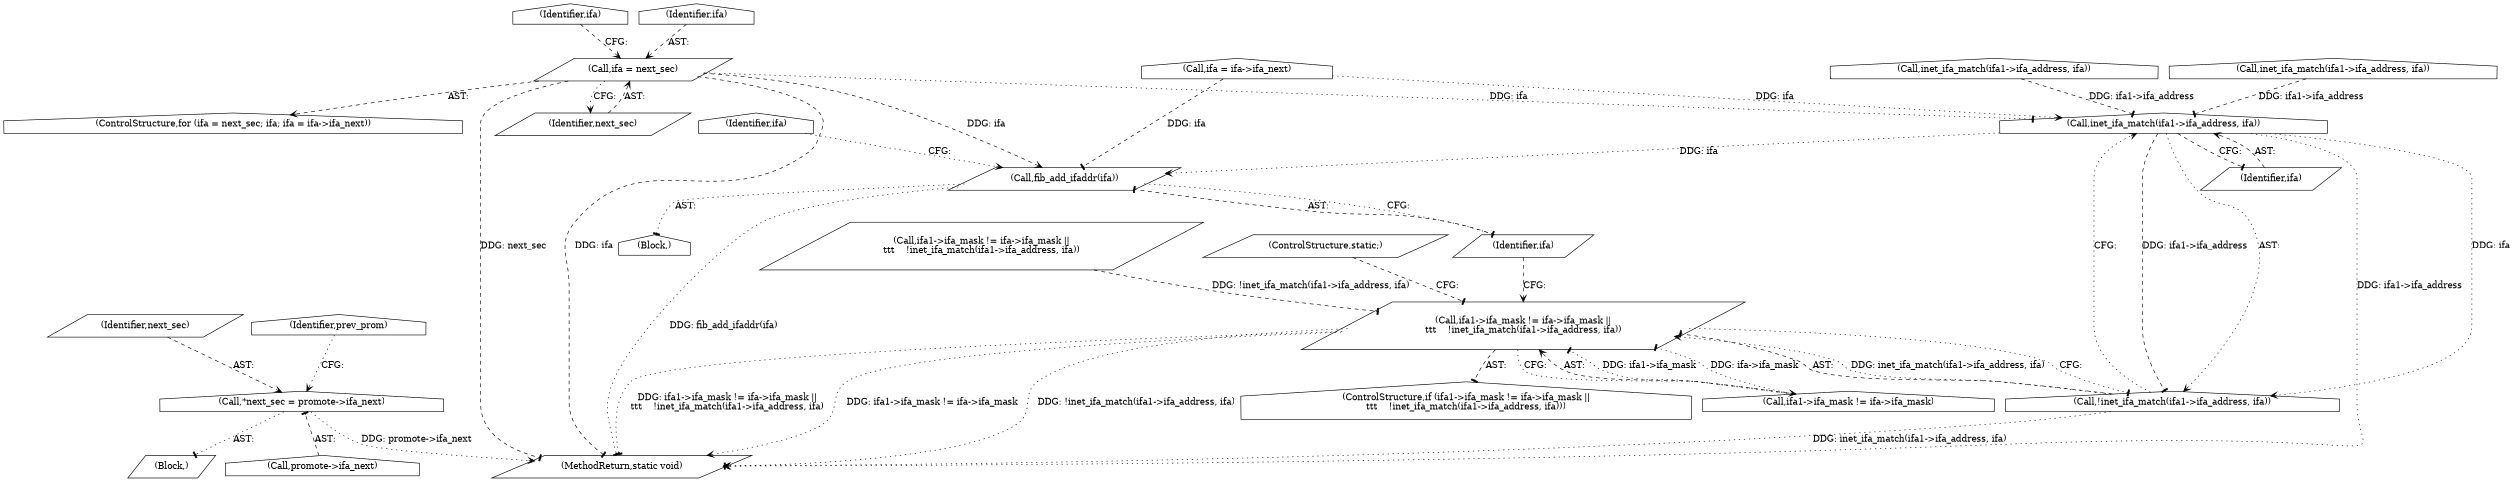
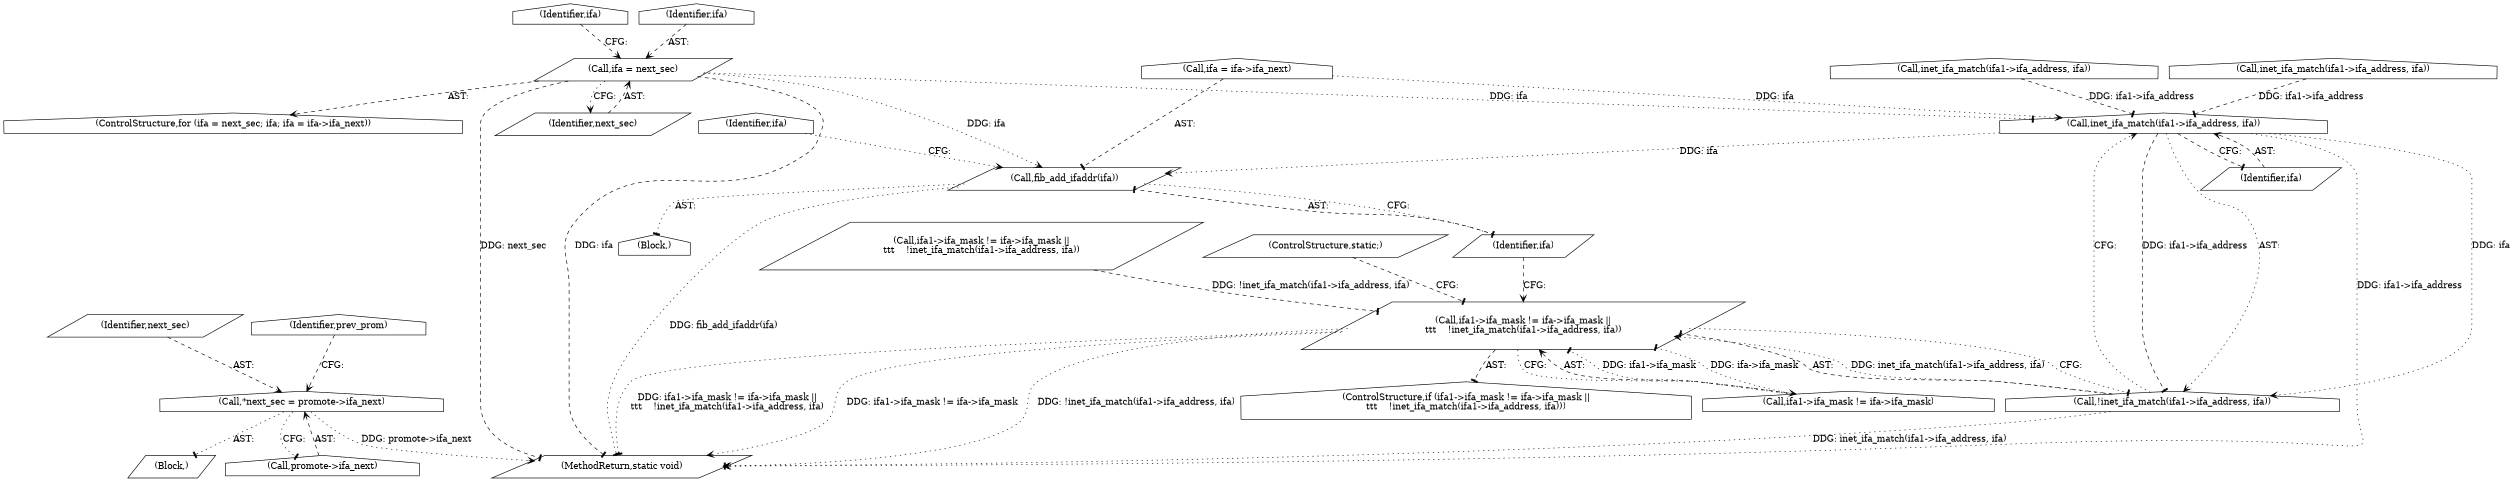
edge "(Call,ifa = next_sec)" -> "(Call,fib_add_ifaddr(ifa))": style dashed -> dotted
edge "(Call,ifa = ifa->ifa_next)" -> "(Call,fib_add_ifaddr(ifa))": label "DDG: ifa" -> "AST: "
edge "(Identifier,prev_prom)" -> "(Call,*next_sec = promote->ifa_next)": style dotted -> dashed
edge "(Call,*next_sec = promote->ifa_next)" -> "(Call,promote->ifa_next)": added, label "CFG:"
edge "(Call,promote->ifa_next)" -> "(Call,*next_sec = promote->ifa_next)": arrowhead tee -> vee
